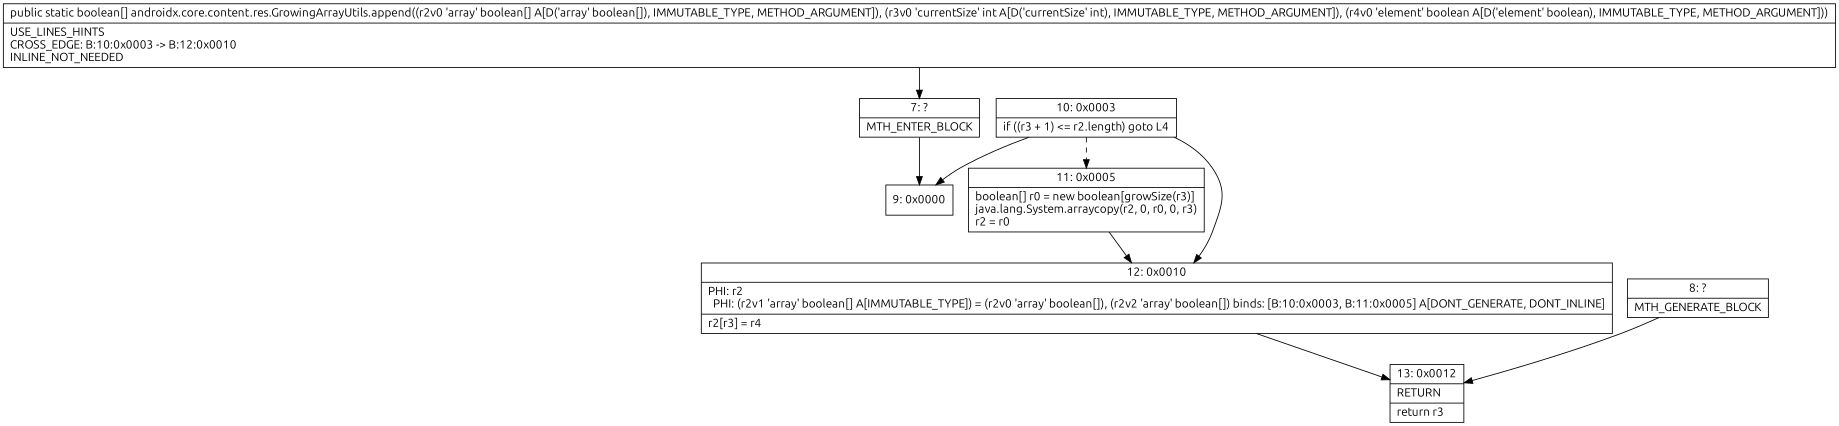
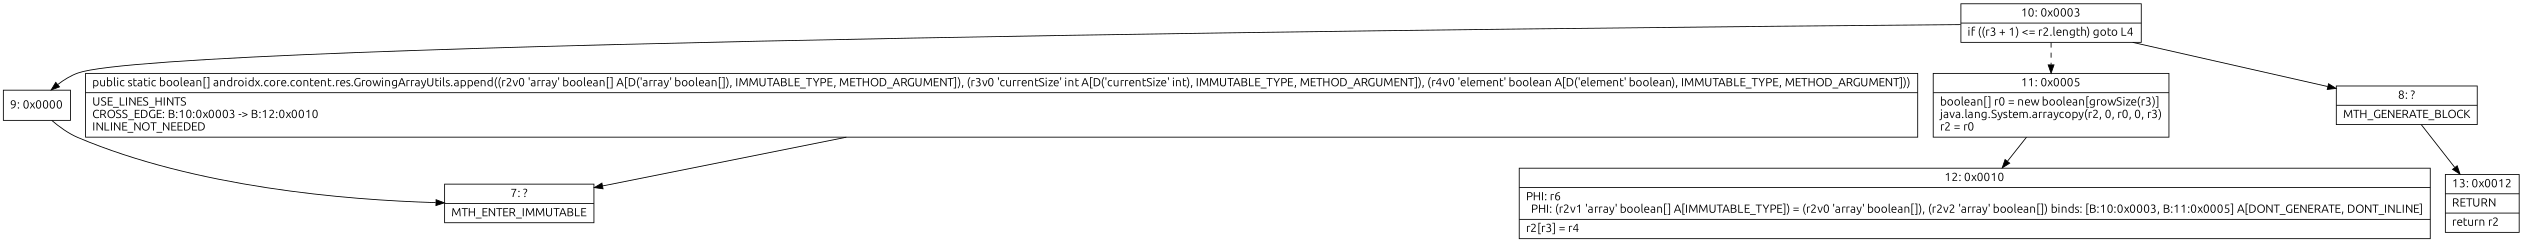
node "7: ?": text "MTH_ENTER_BLOCK" -> "MTH_ENTER_IMMUTABLE"
edge "7: ?" -> "9: 0x0000": reversed
edge "10: 0x0003" -> "12: 0x0010": now "10: 0x0003" -> "8: ?"
node "12: 0x0010": text "PHI: r2" -> "PHI: r6"
edge "12: 0x0010" -> "13: 0x0012": removed
node "13: 0x0012": text "return r3" -> "return r2"
